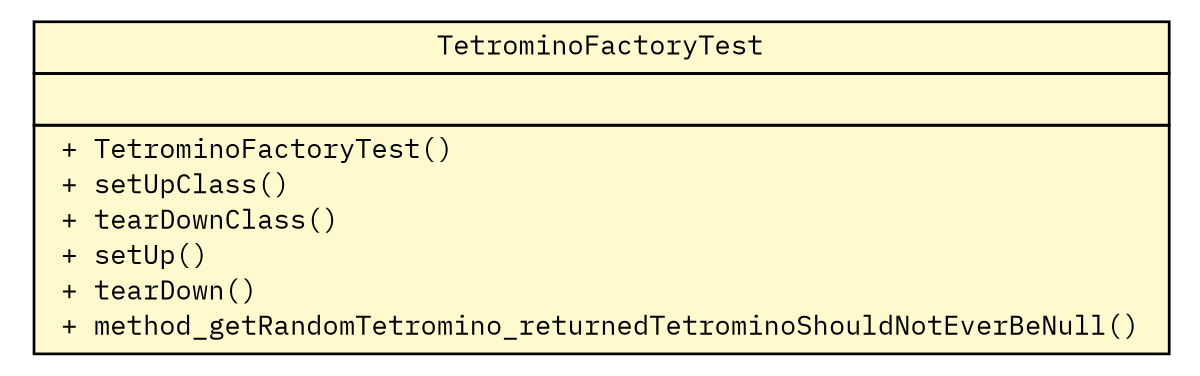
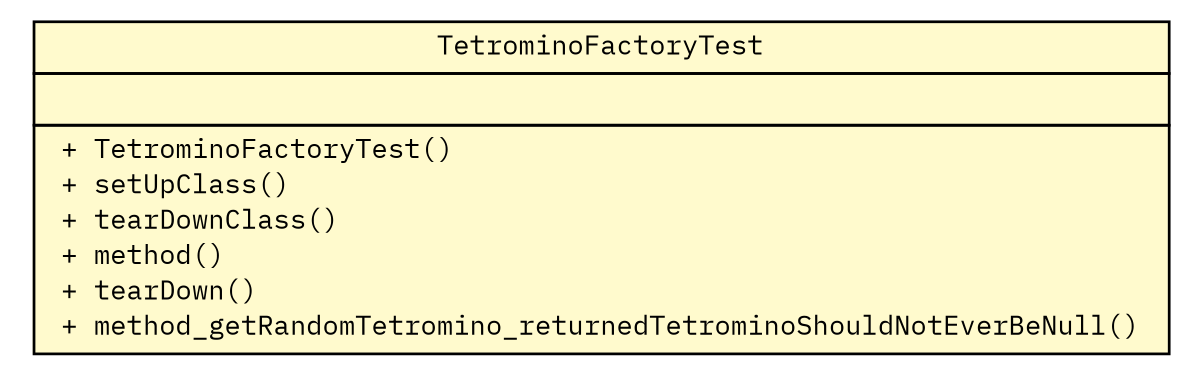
node "TetrominoFactoryTest": text "+ setUp()" -> "+ method()"
